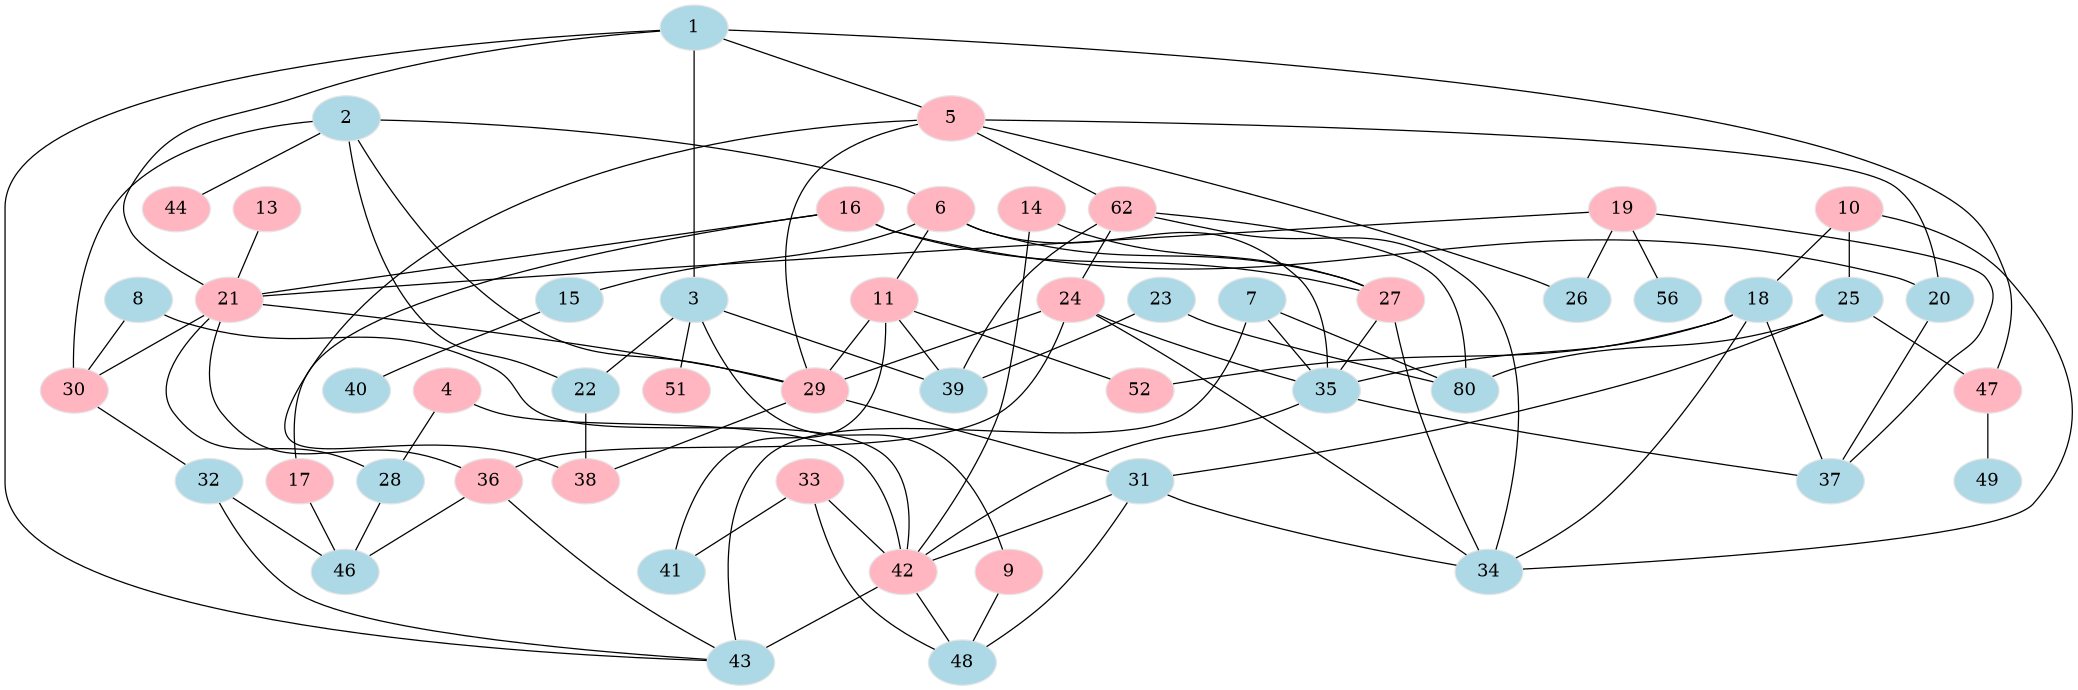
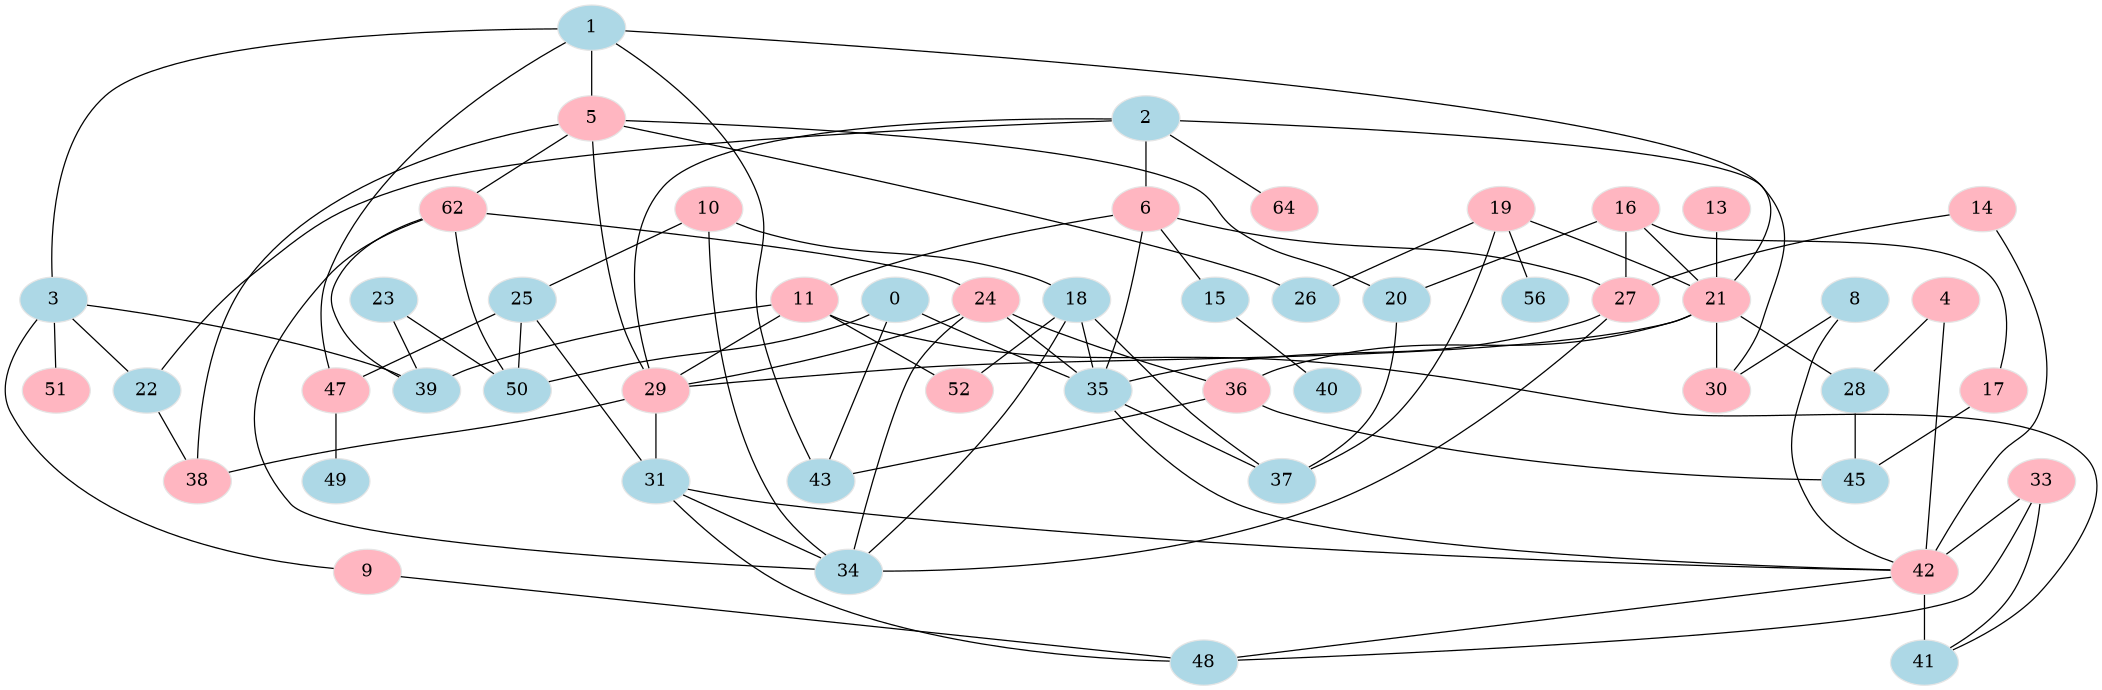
node "44": label "44" -> "64"
node "7": label "7" -> "0"
node "80": label "80" -> "50"
node "32": removed
node "46": label "46" -> "45"
edge "42" -- "43": now "42" -- "41"
